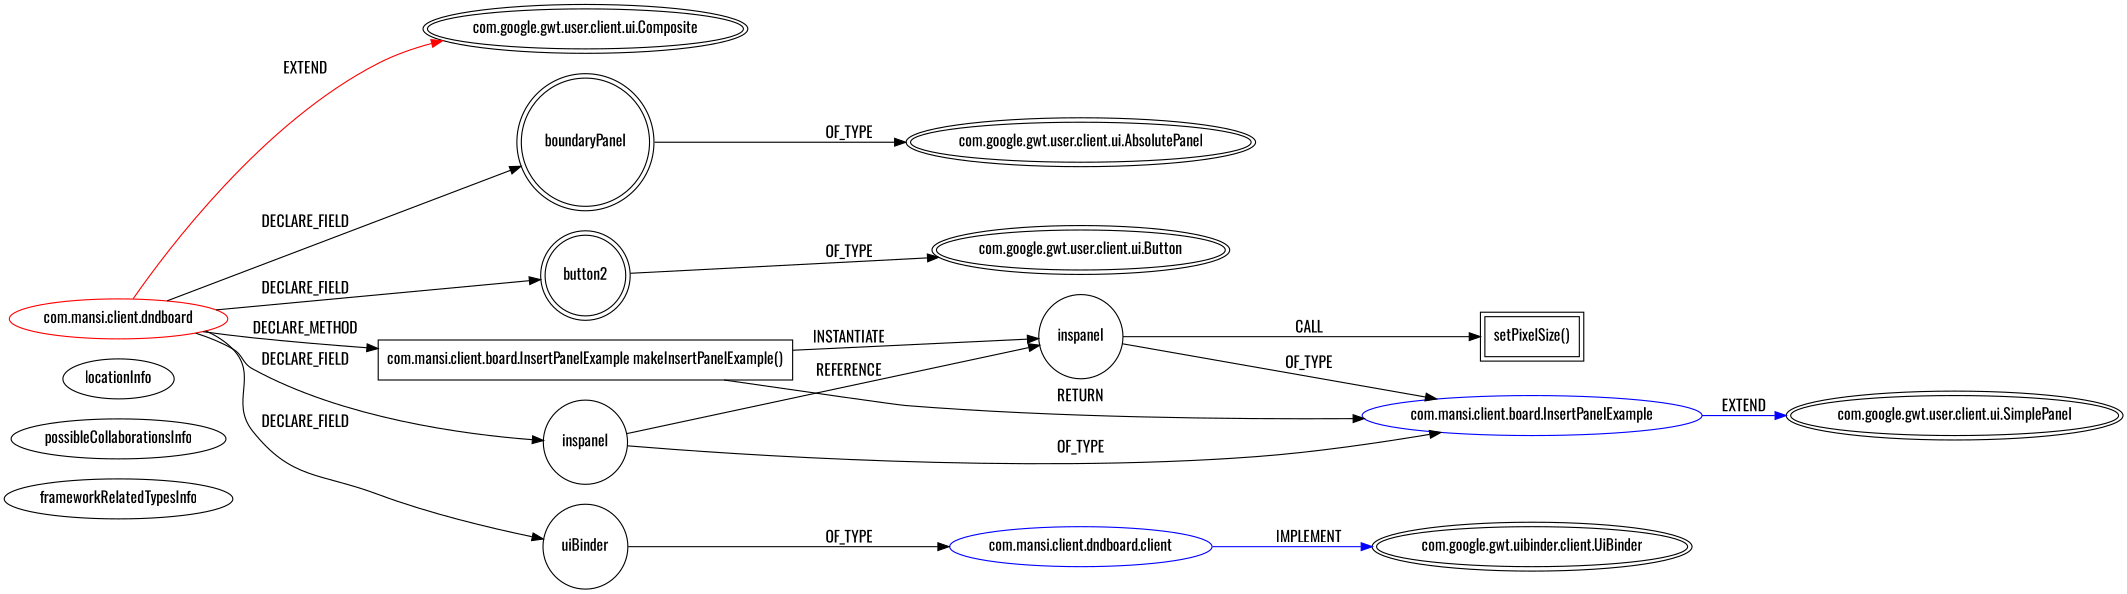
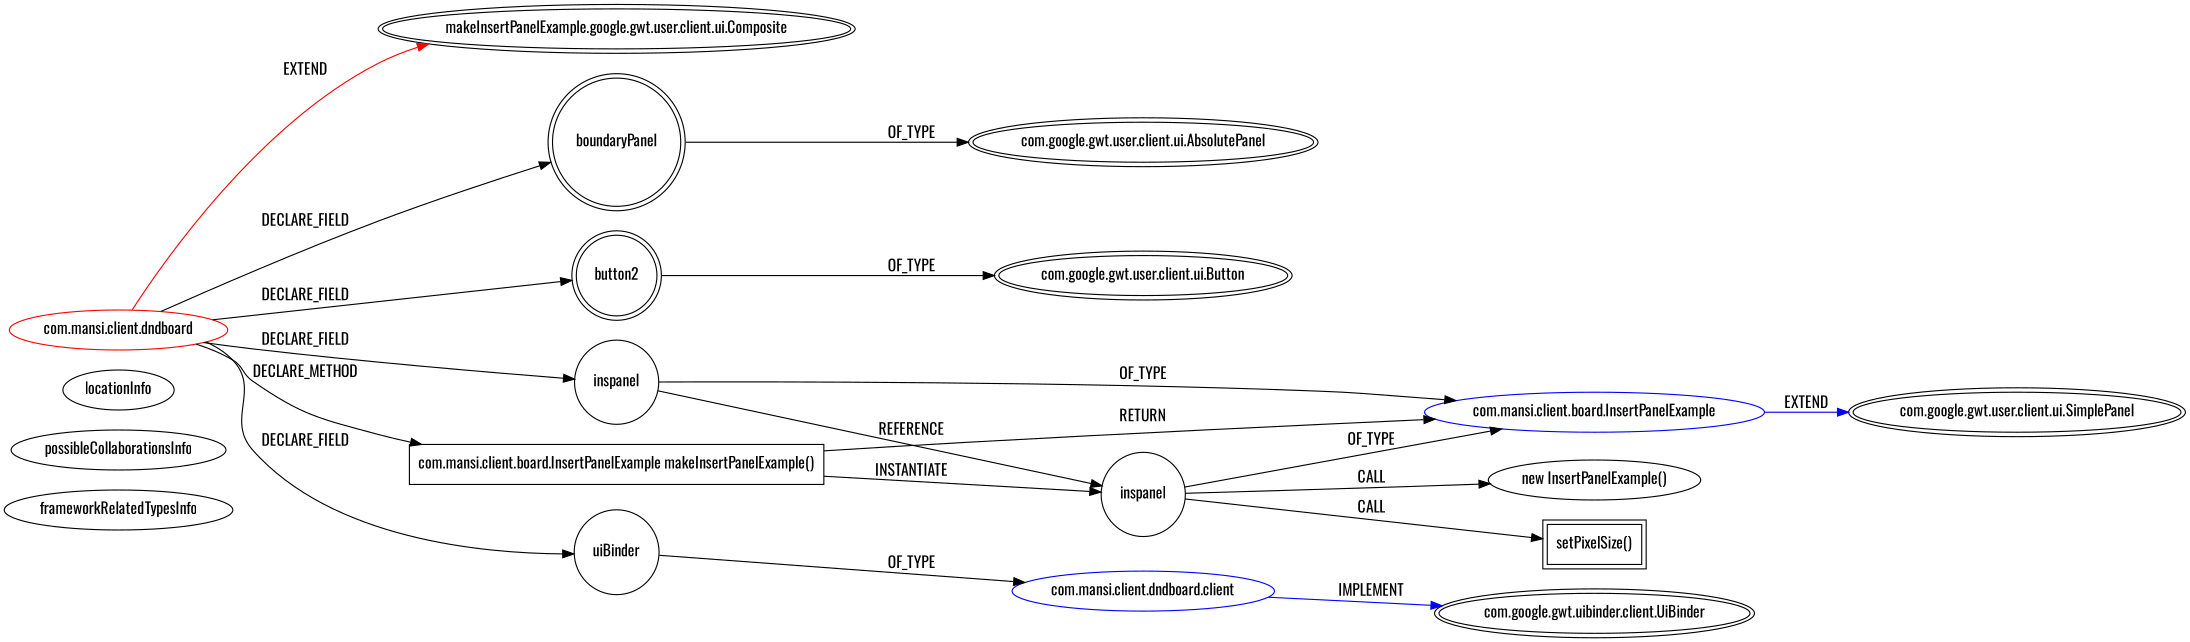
node "com.google.gwt.user.client.ui.Composite": label "com.google.gwt.user.client.ui.Composite" -> "makeInsertPanelExample.google.gwt.user.client.ui.Composite"
node "new InsertPanelExample()": added
